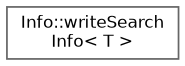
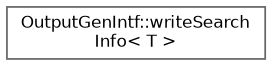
node "Info::writeSearch Info< T >": label "Info::writeSearch Info< T >" -> "OutputGenIntf::writeSearch Info< T >"
